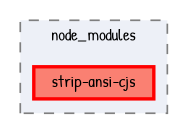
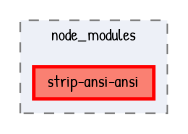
node "strip-ansi-cjs": label "strip-ansi-cjs" -> "strip-ansi-ansi"
